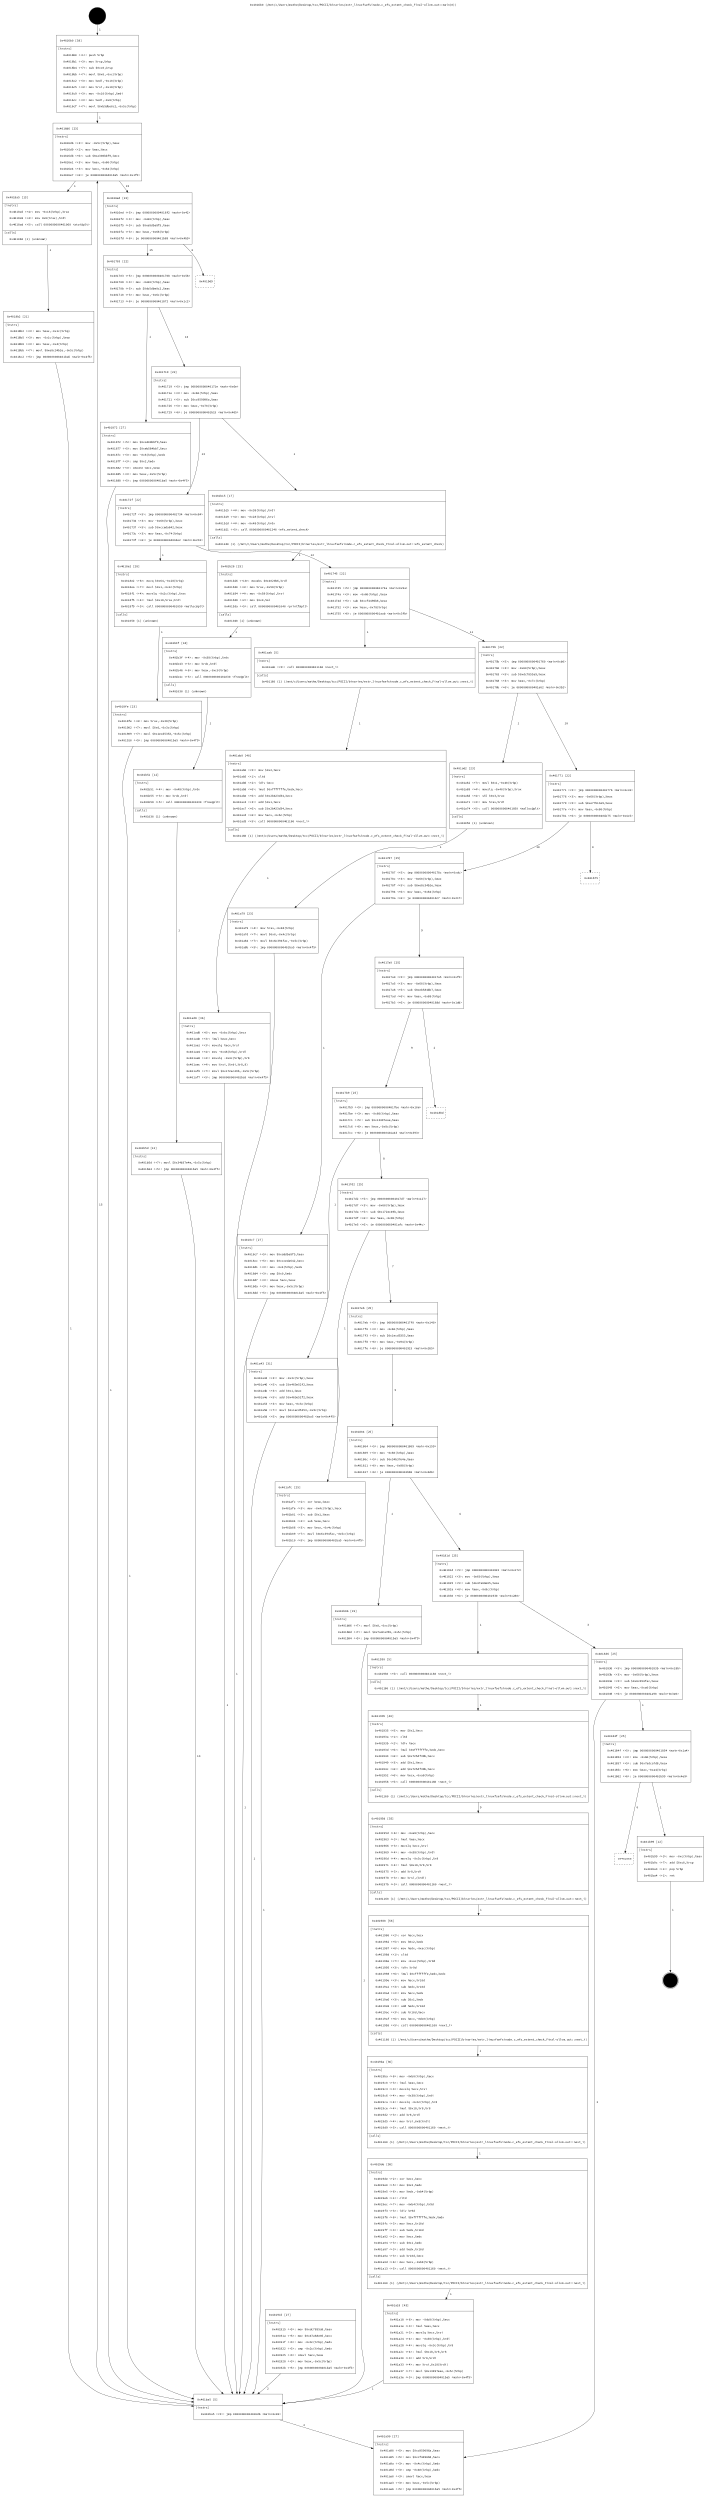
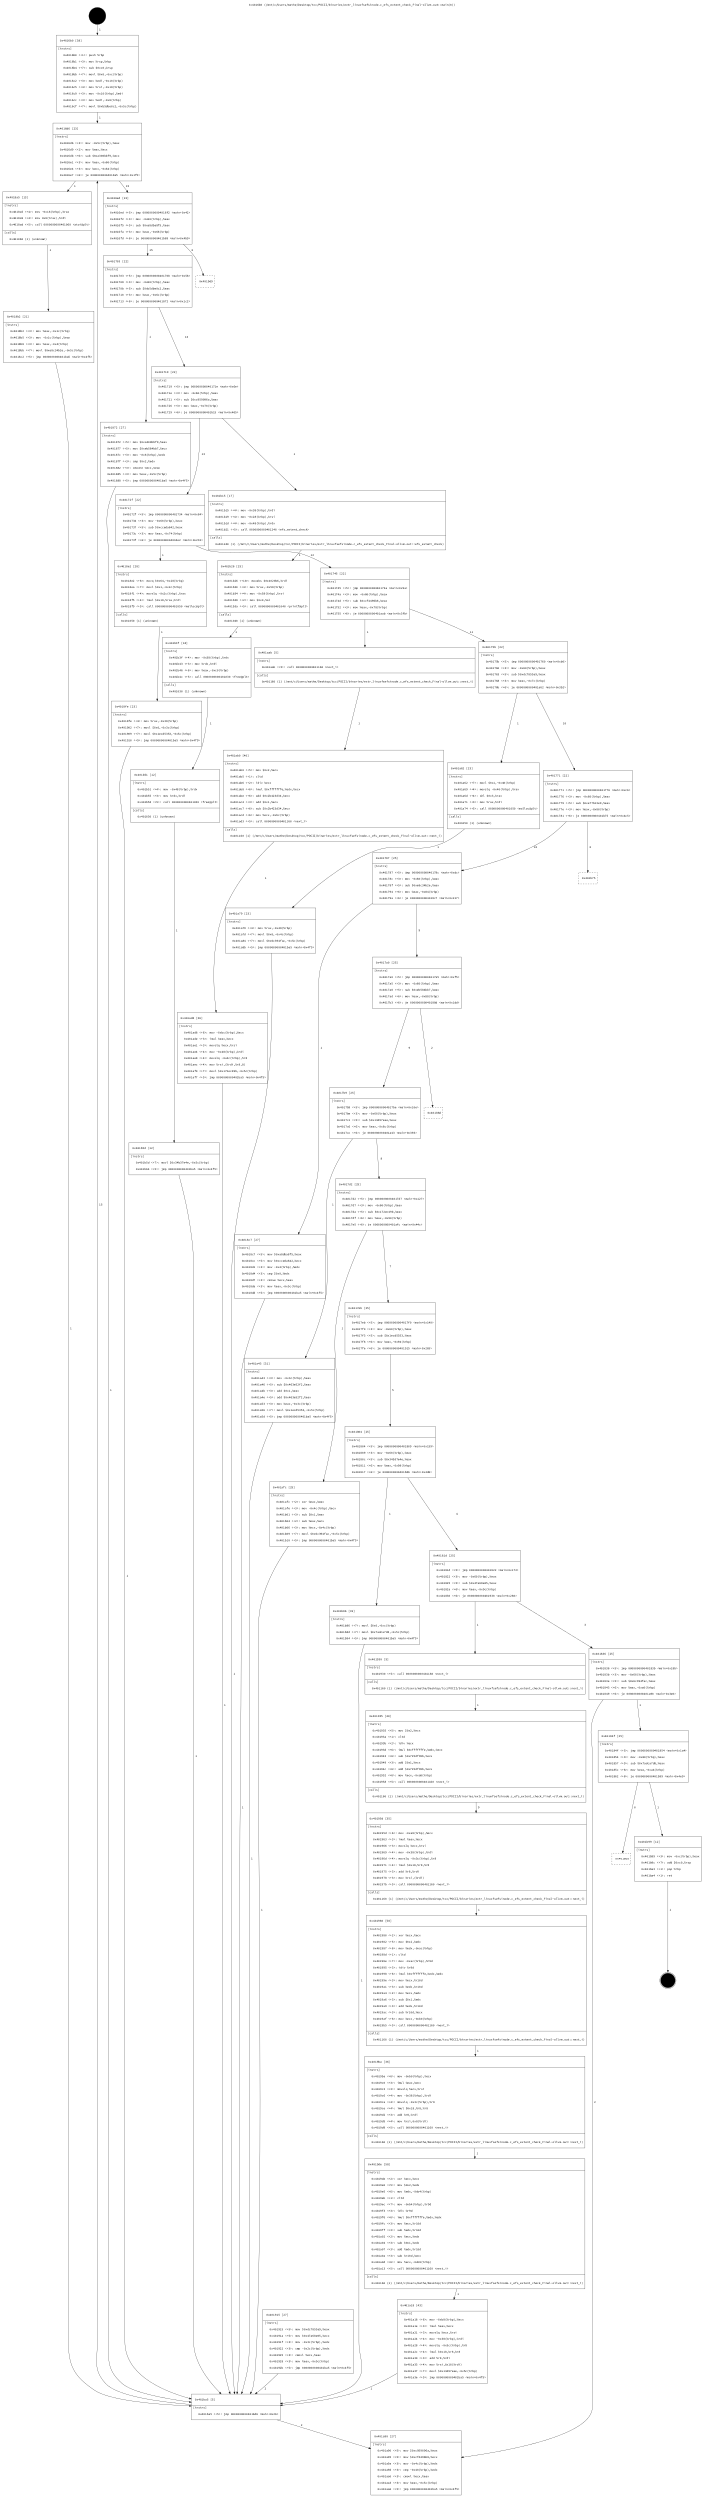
edge "0x401b5d [12]" -> "0x401ba5 [5]": label " 13" -> " 1"
